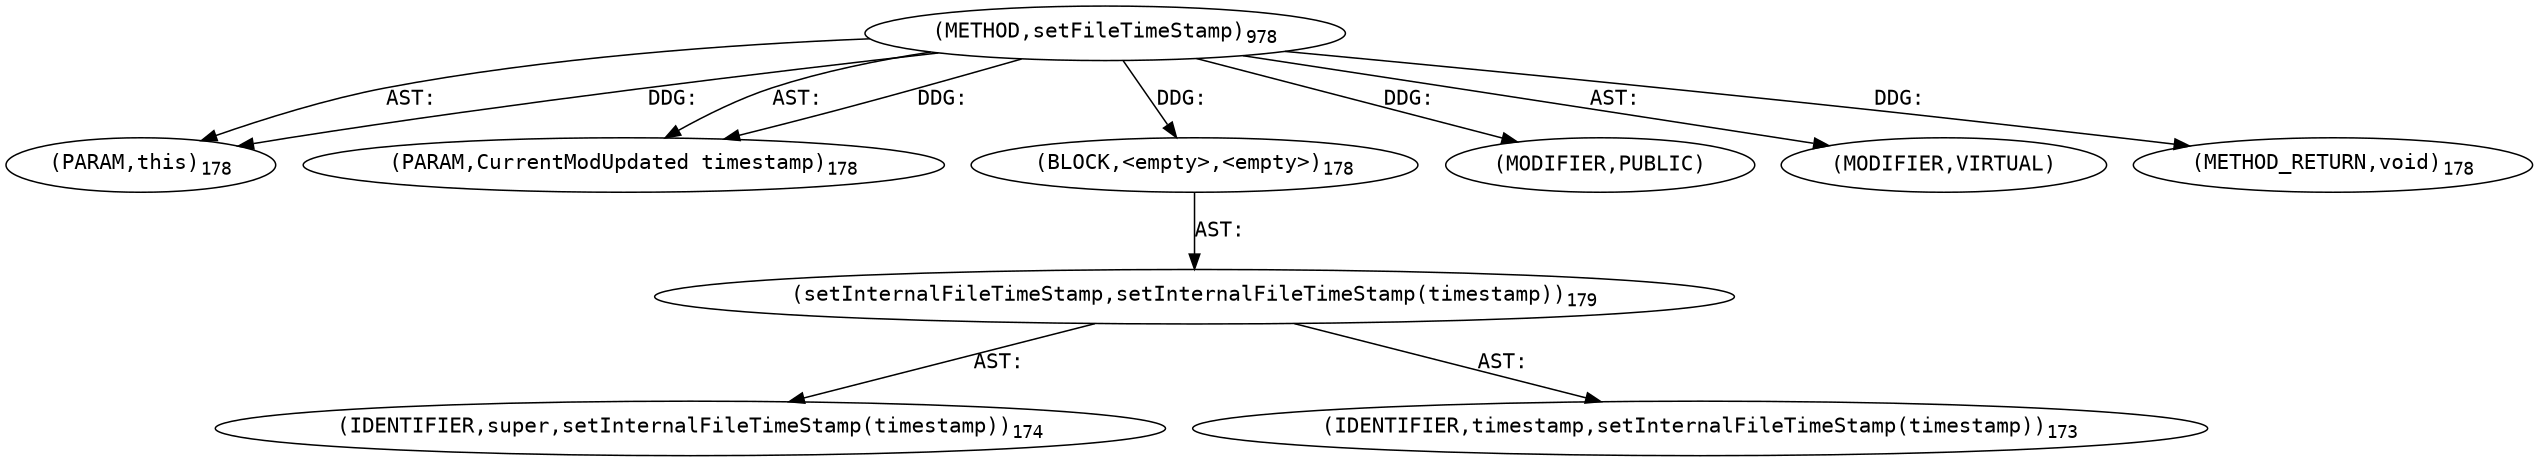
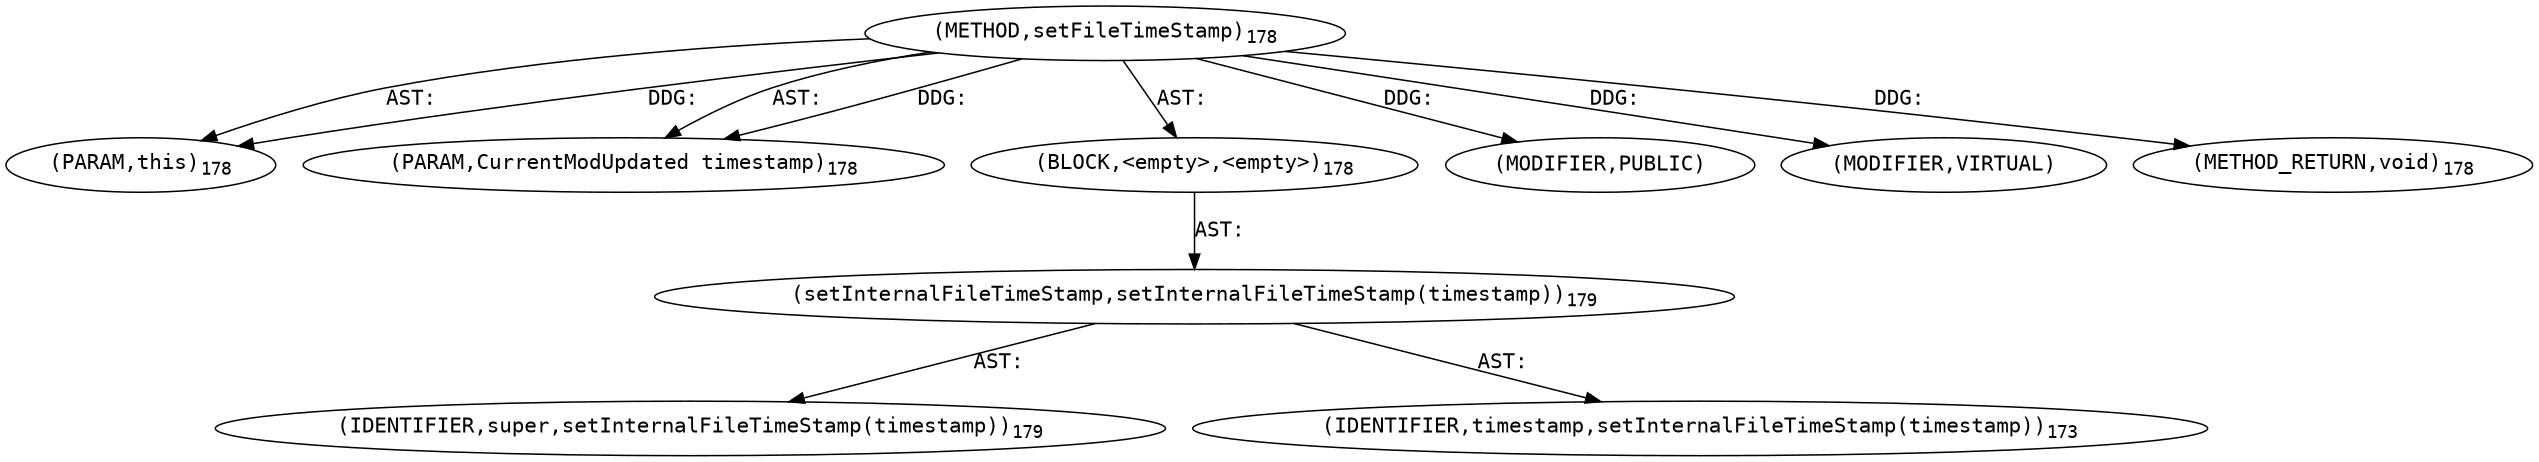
node "(METHOD,setFileTimeStamp)": text "978" -> "178"
edge "(METHOD,setFileTimeStamp)" -> "(BLOCK,<empty>,<empty>)": label "DDG: " -> "AST: "
edge "(METHOD,setFileTimeStamp)" -> "(MODIFIER,VIRTUAL)": label "AST: " -> "DDG: "
node "(IDENTIFIER,super,setInternalFileTimeStamp(timestamp))": text "174" -> "179"
